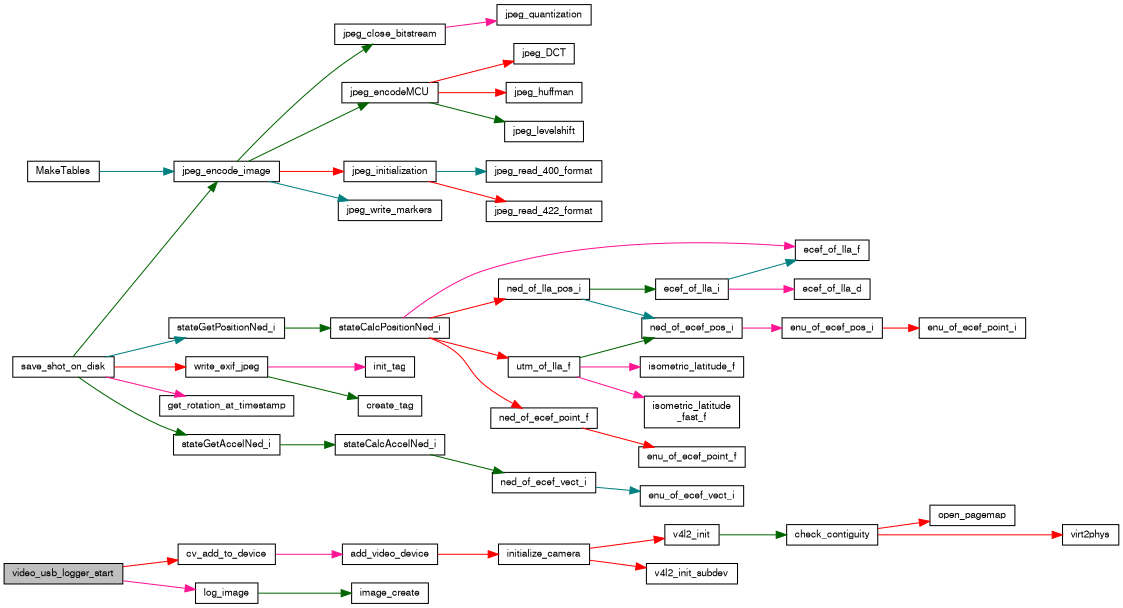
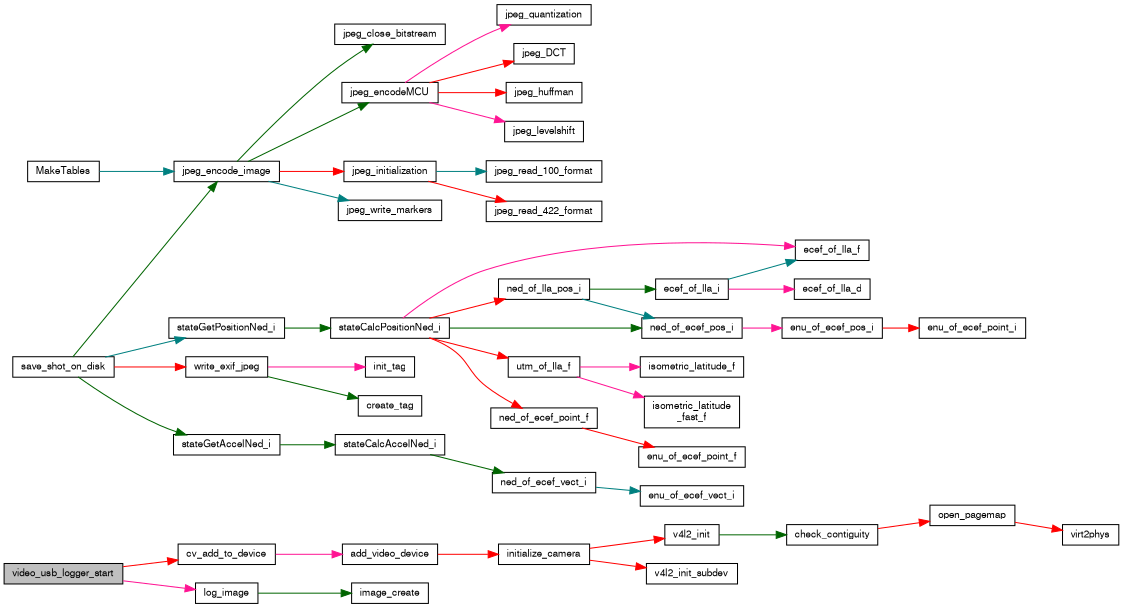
edge "jpeg_close_bitstream" -> "jpeg_quantization": now "jpeg_encodeMCU" -> "jpeg_quantization"
edge "jpeg_encodeMCU" -> "jpeg_levelshift": color darkgreen -> deeppink
node "jpeg_read_400_format": label "jpeg_read_400_format" -> "jpeg_read_100_format"
edge "utm_of_lla_f" -> "ned_of_ecef_pos_i": now "stateCalcPositionNed_i" -> "ned_of_ecef_pos_i"
node "get_rotation_at_timestamp": removed
edge "check_contiguity" -> "virt2phys": now "open_pagemap" -> "virt2phys"
